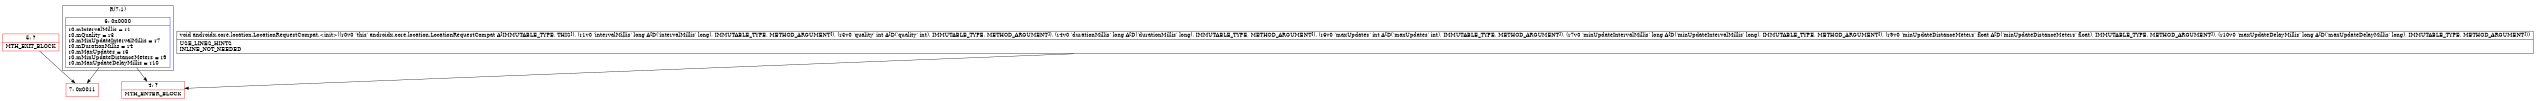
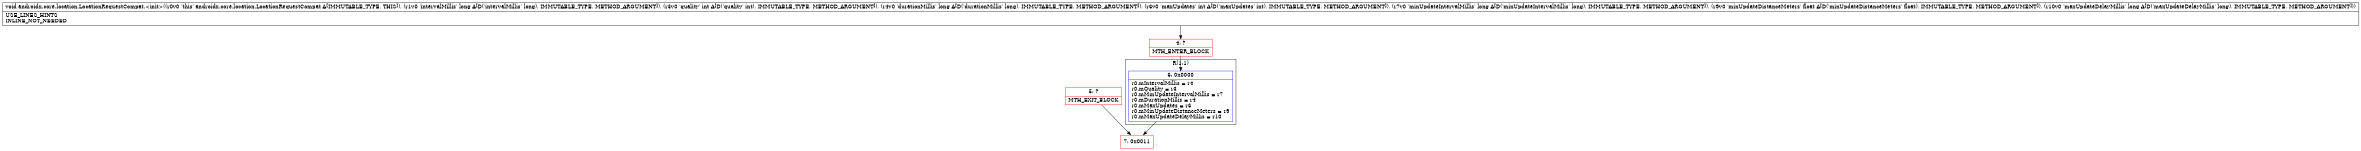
cluster "R(7:1)": label "R(7:1)" -> "R(1:1)"
node "6: 0x0000": text "r0.mIntervalMillis = r1" -> "r0.mIntervalMillis = r4"
edge "6: 0x0000" -> "4: ?": reversed
